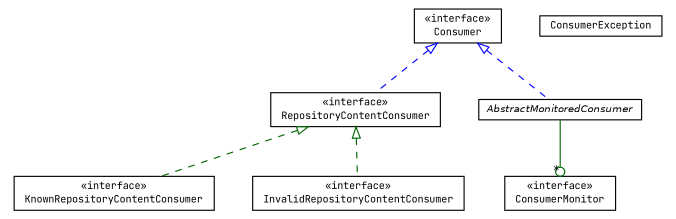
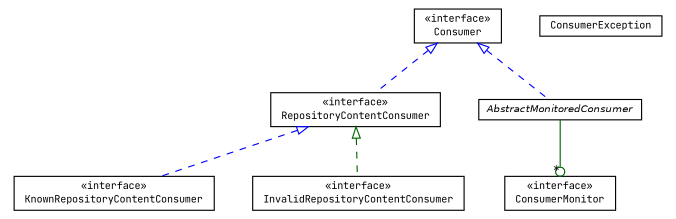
edge "KnownRepositoryContentConsumer" -> "RepositoryContentConsumer": color darkgreen -> blue
